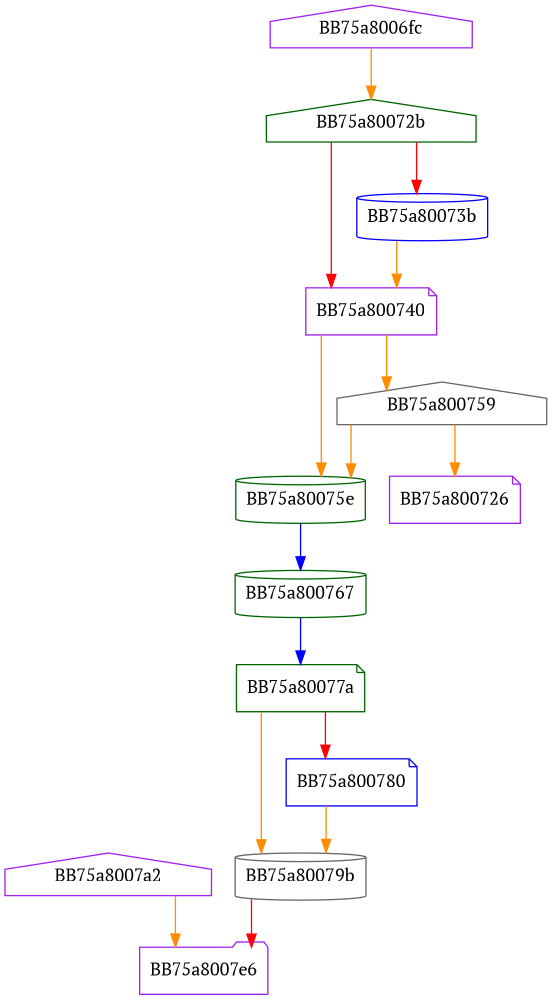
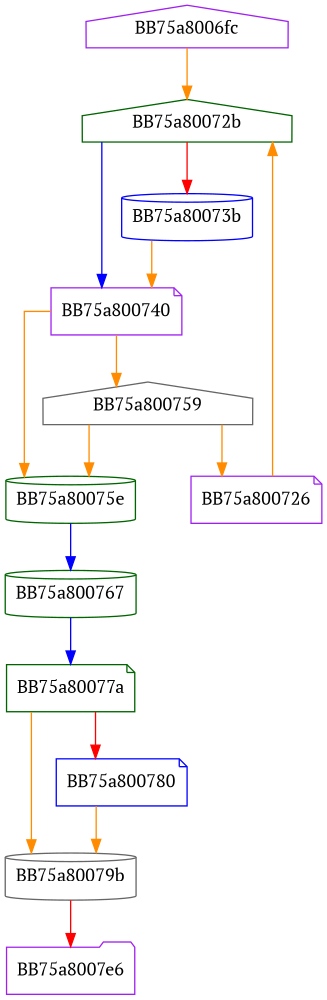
edge "BB75a80072b" -> "BB75a800740": color red -> blue
edge "BB75a800726" -> "BB75a80072b": added
node "BB75a8007a2": removed
